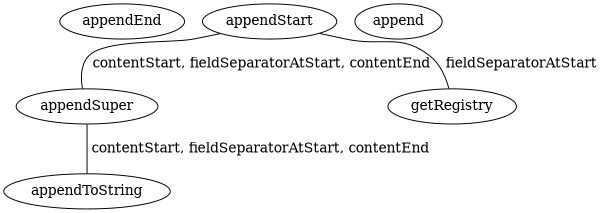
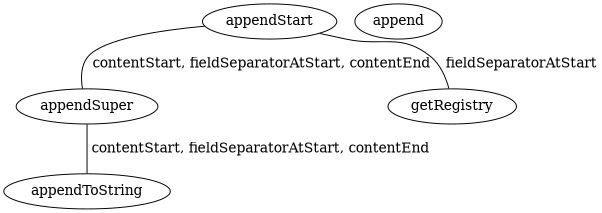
node "appendEnd": removed
